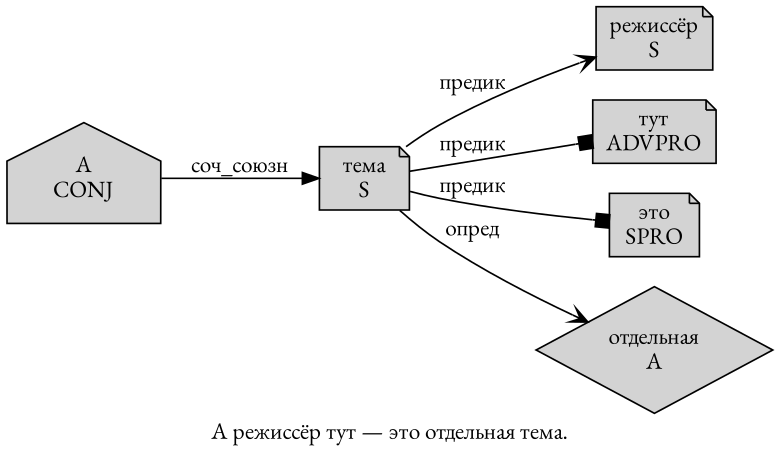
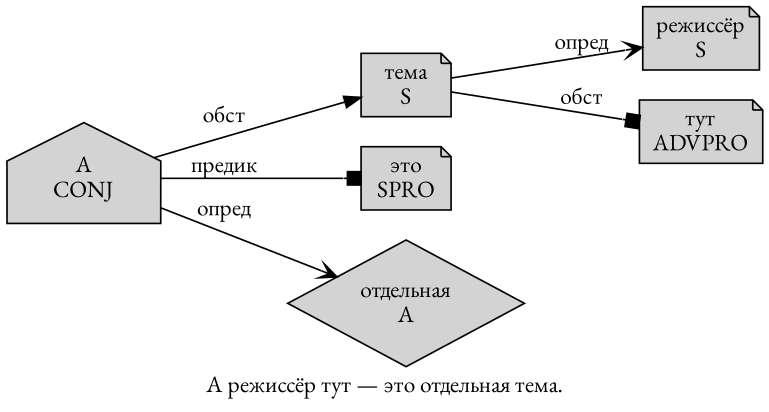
edge "тема S" -> "режиссёр S": label "предик" -> "опред"
edge "тема S" -> "тут ADVPRO": label "предик" -> "обст"
edge "А CONJ" -> "тема S": label "соч_союзн" -> "обст"
edge "тема S" -> "это SPRO": now "А CONJ" -> "это SPRO"
edge "тема S" -> "отдельная A": now "А CONJ" -> "отдельная A"
